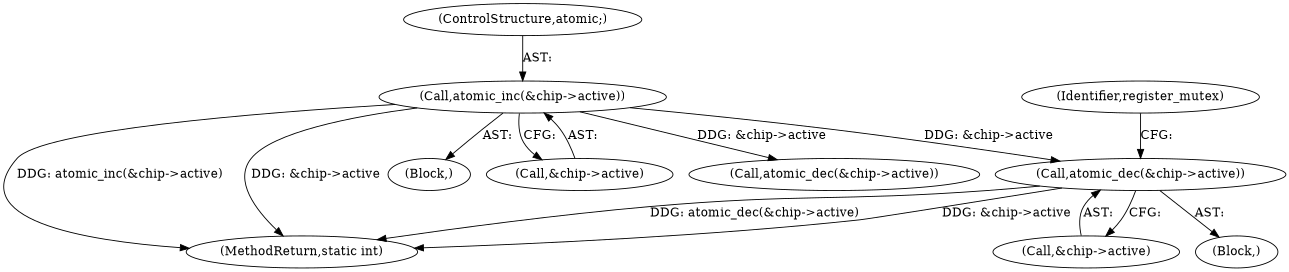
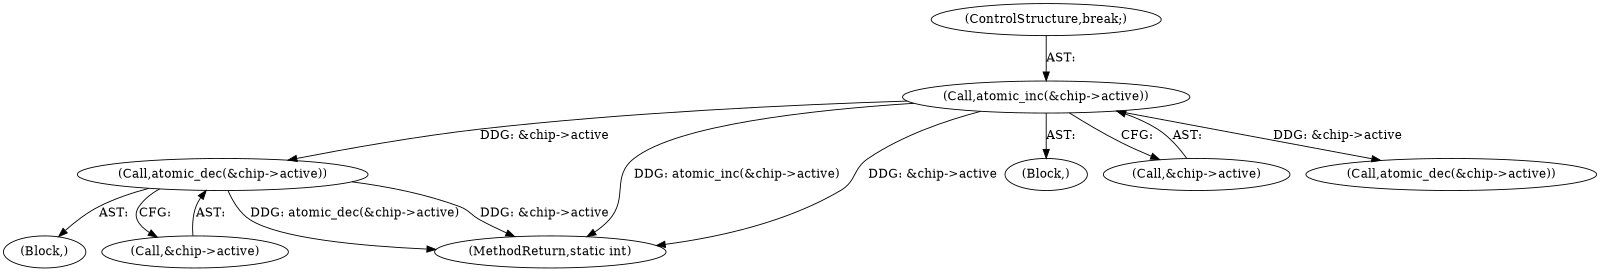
node "(ControlStructure,atomic;)": label "(ControlStructure,atomic;)" -> "(ControlStructure,break;)"
node "(Identifier,register_mutex)": removed
